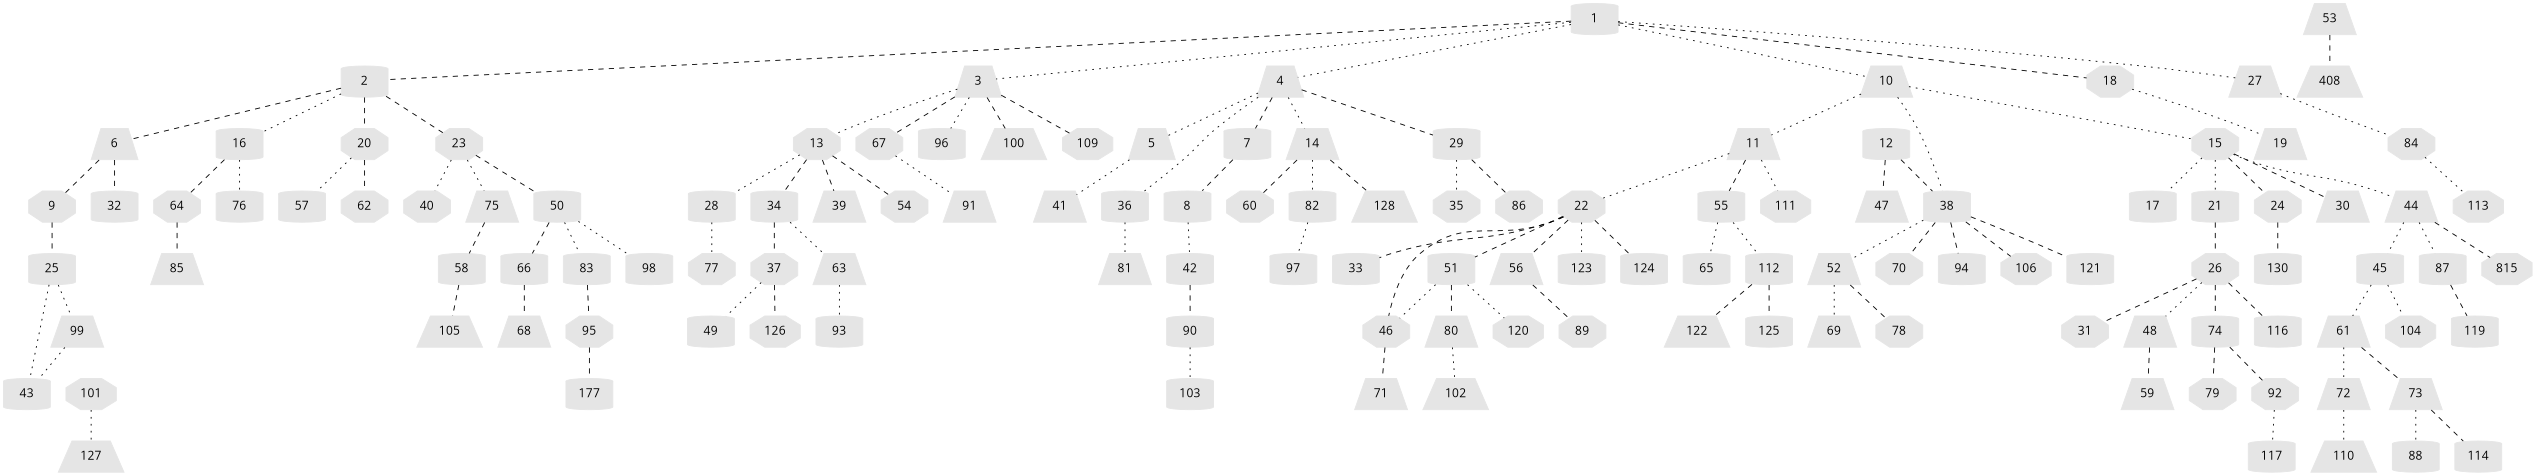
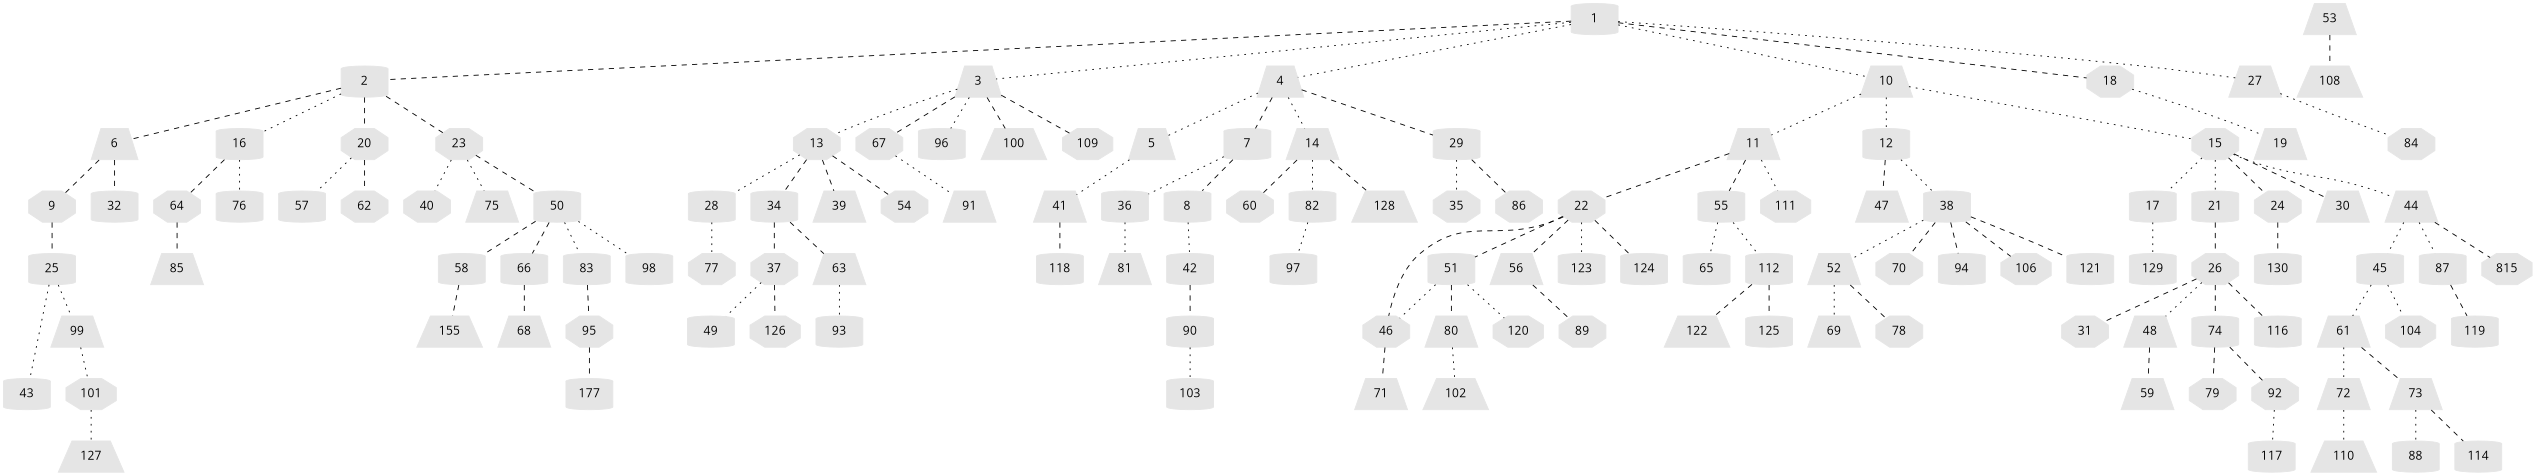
node "408": label "408" -> "108"
edge "10" -- "38": now "10" -- "12"
edge "4" -- "36": now "7" -- "36"
edge "12" -- "38": style dashed -> dotted
edge "11" -- "22": style dotted -> dashed
node "113": removed
edge "75" -- "58": now "50" -- "58"
edge "34" -- "63": style dotted -> dashed
node "118": added
node "33": removed
node "129": added
node "105": label "105" -> "155"
edge "99" -- "43": now "99" -- "101"
